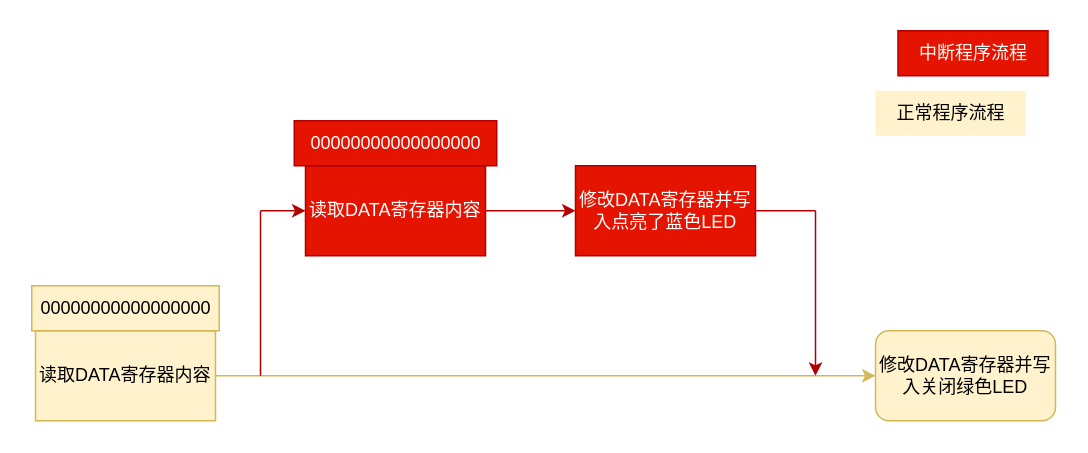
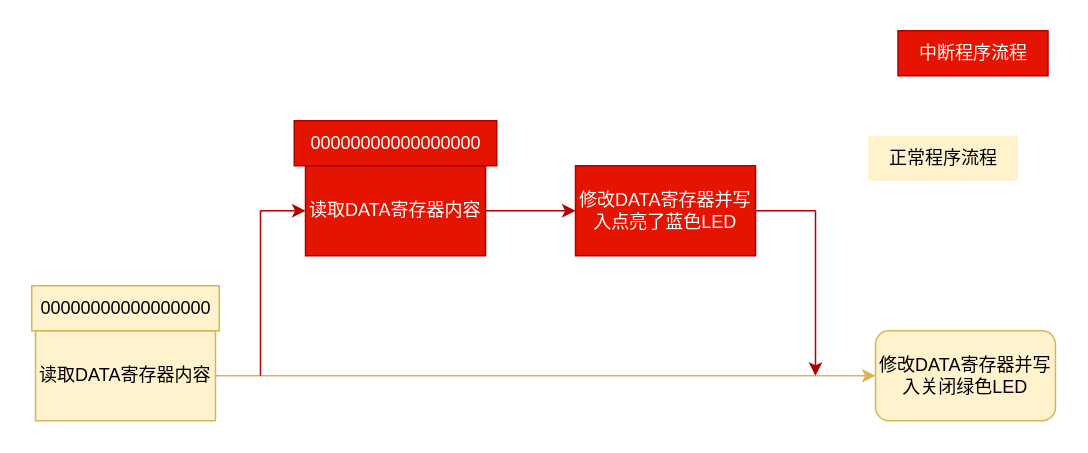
node "正常程序流程": moved (950, 113) -> (943, 158)
